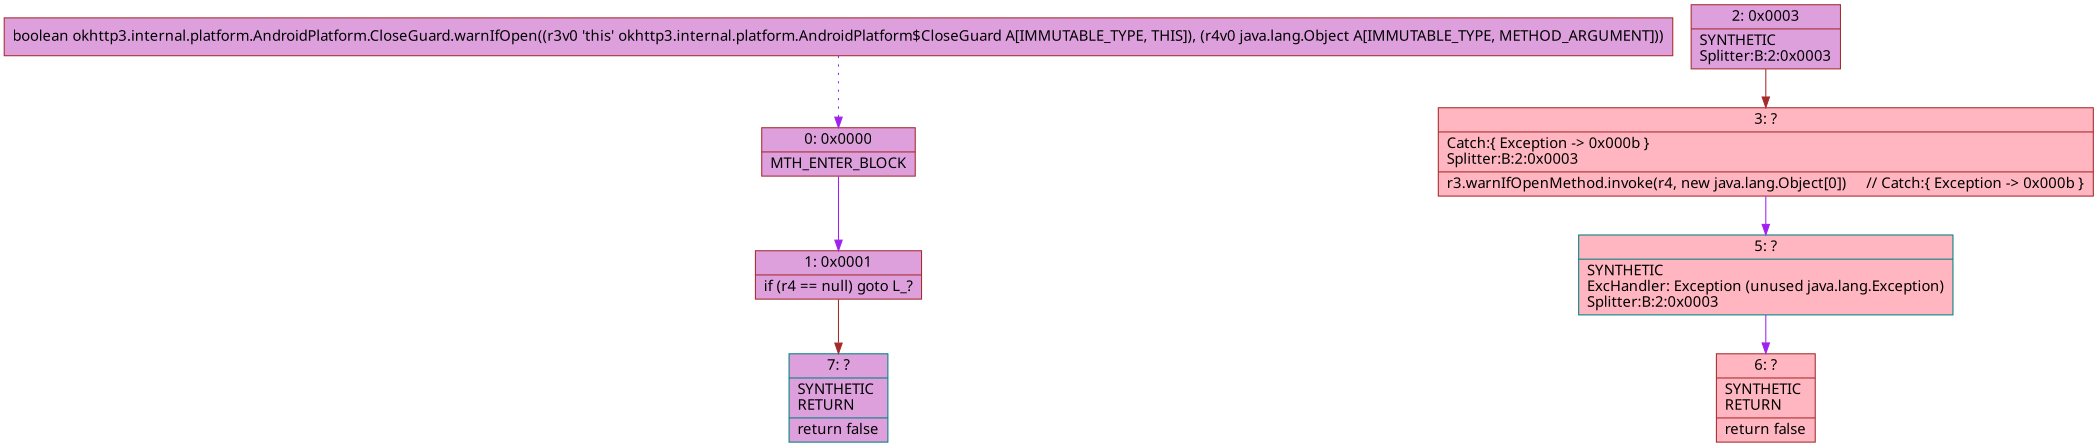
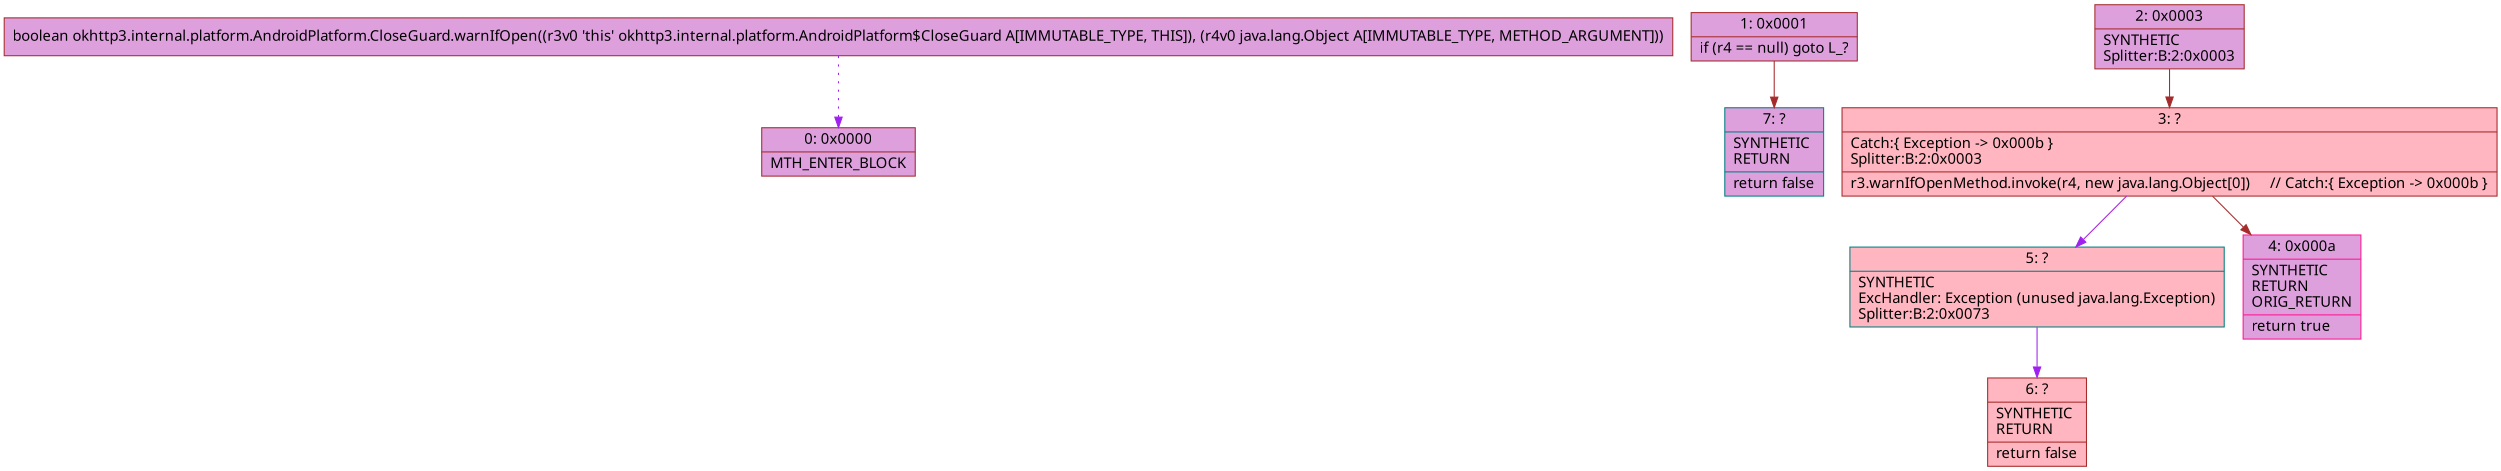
edge "0: 0x0000" -> "1: 0x0001": removed
node "4: 0x000a": added
node "5: ?": text "Splitter:B:2:0x0003" -> "Splitter:B:2:0x0073"
